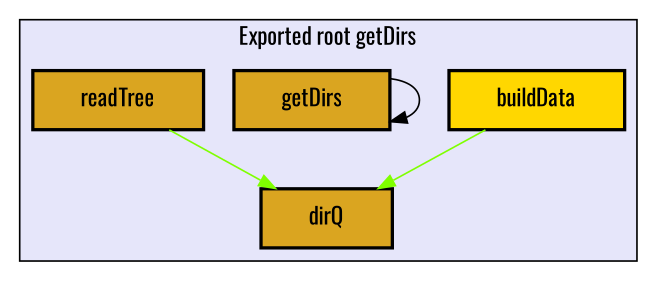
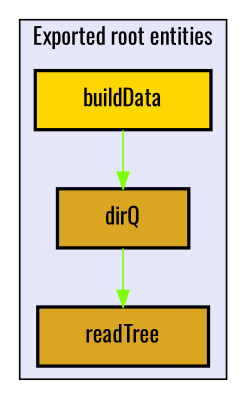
cluster "Exported root getDirs": label "Exported root getDirs" -> "Exported root entities"
node "getDirs": removed
edge "readTree" -> "dirQ": reversed
